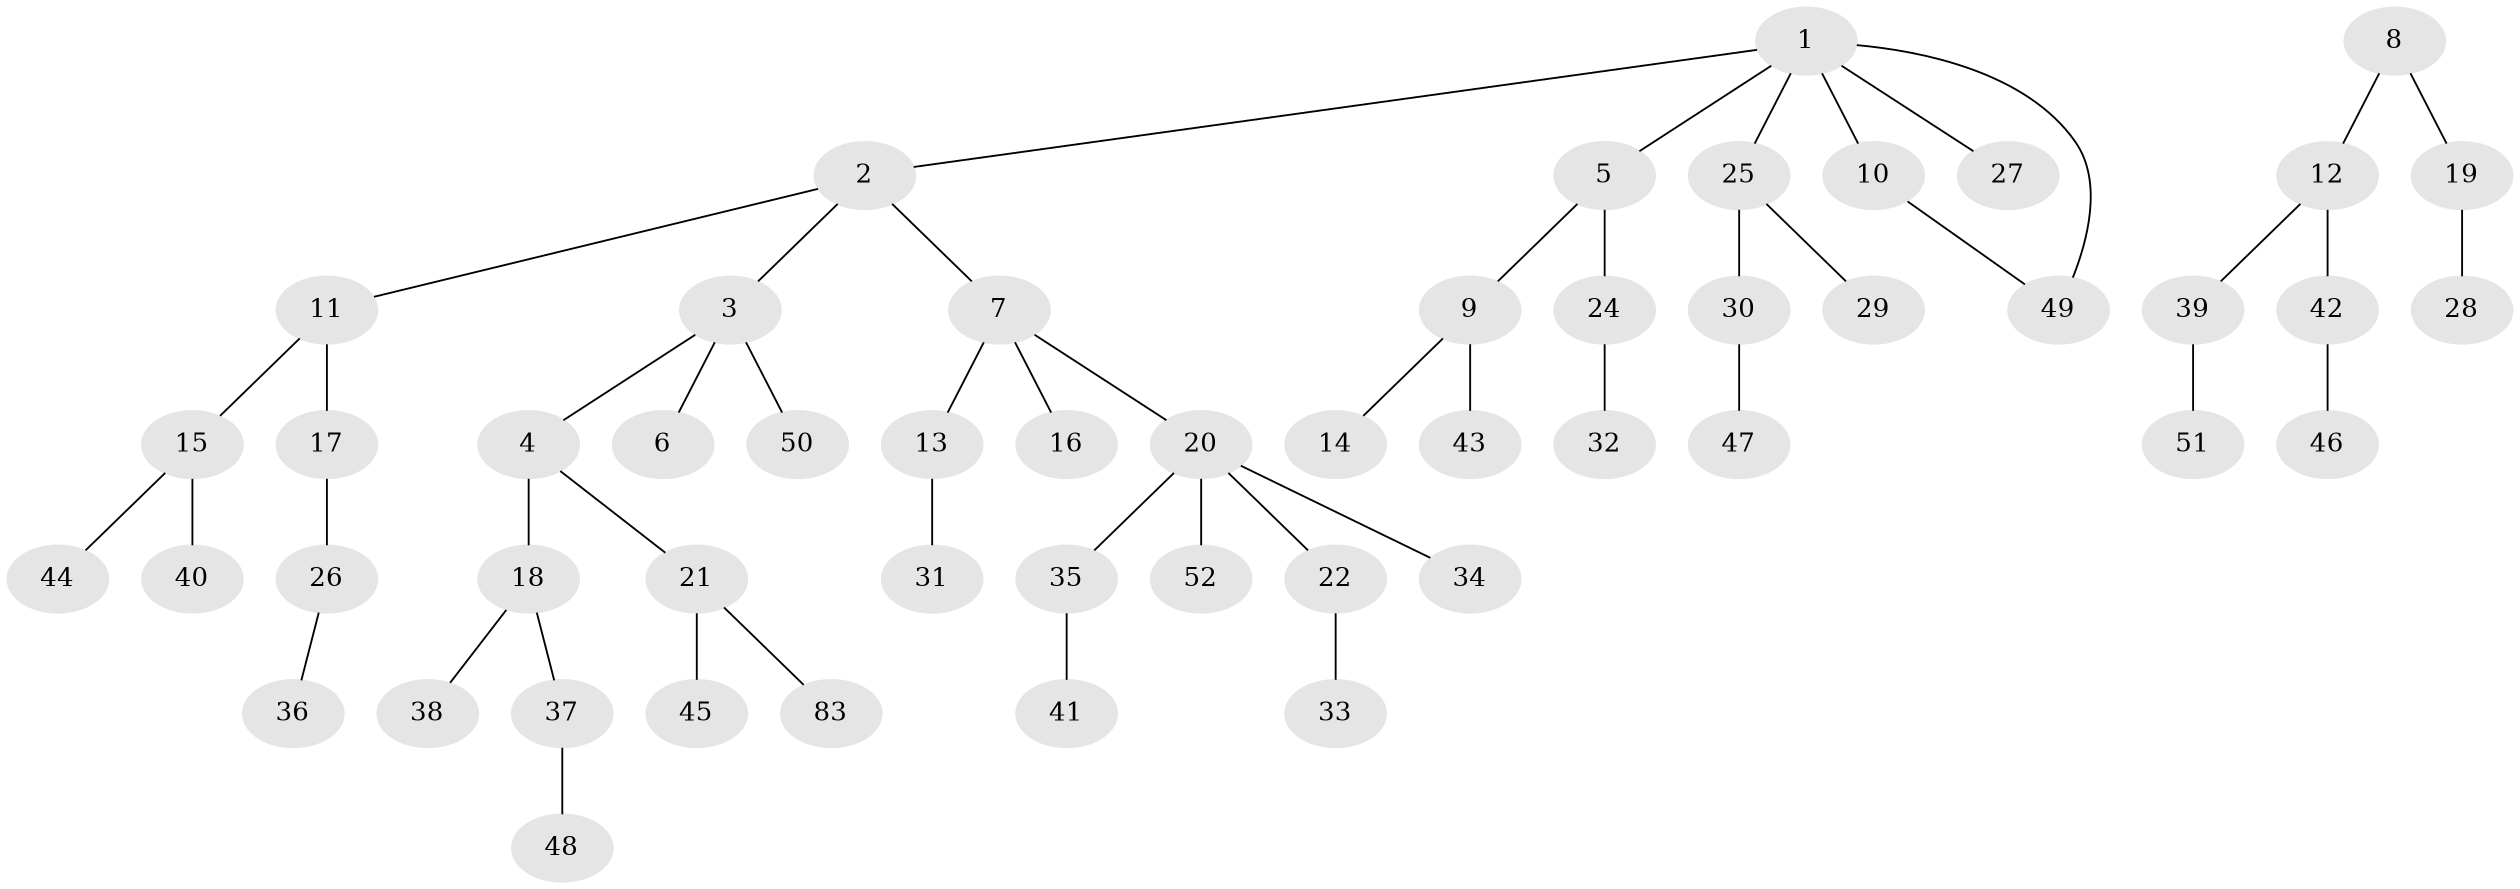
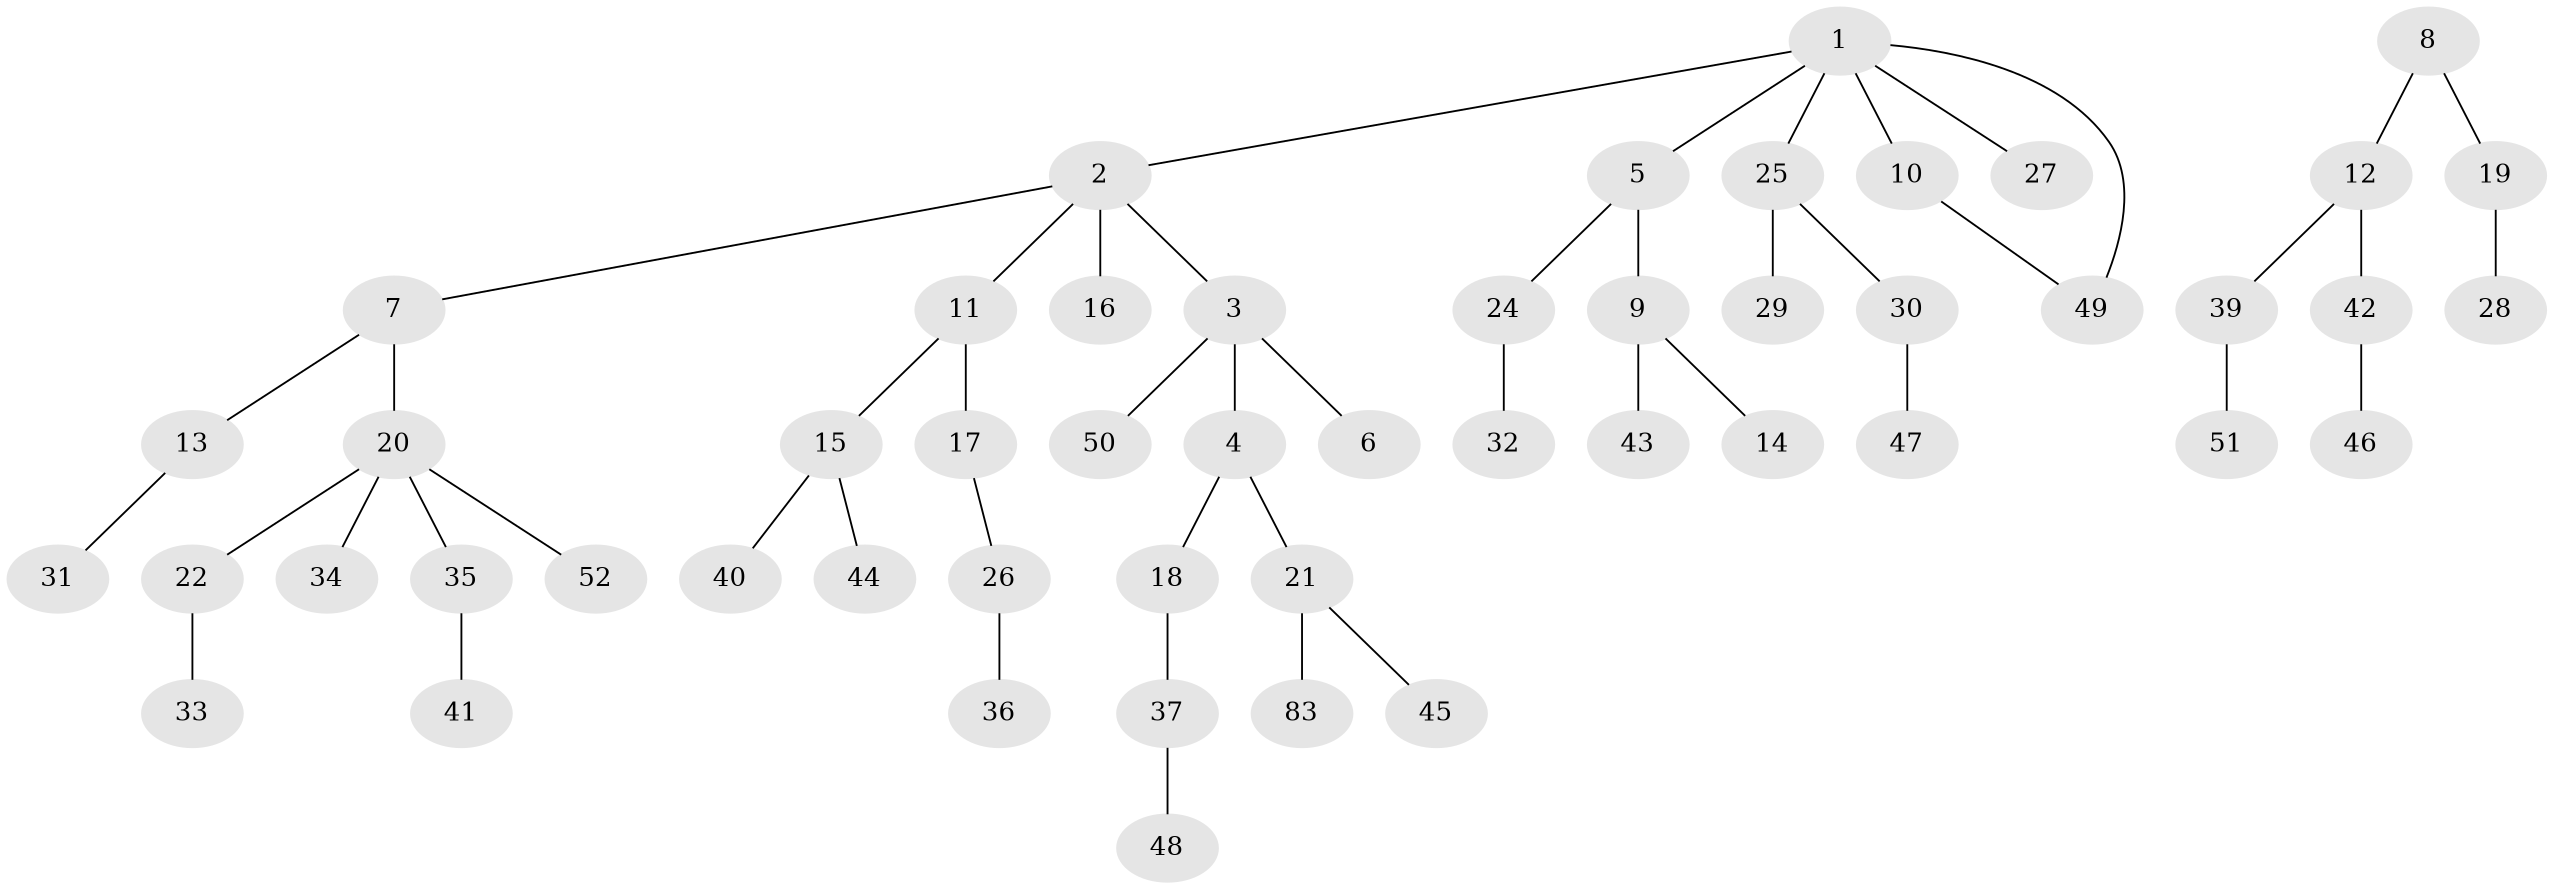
edge "7" -- "16": now "2" -- "16"
node "38": removed
